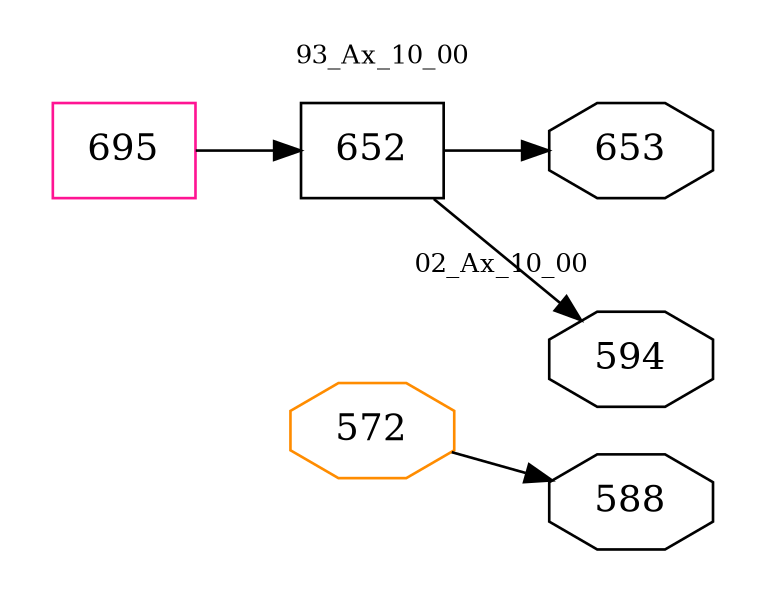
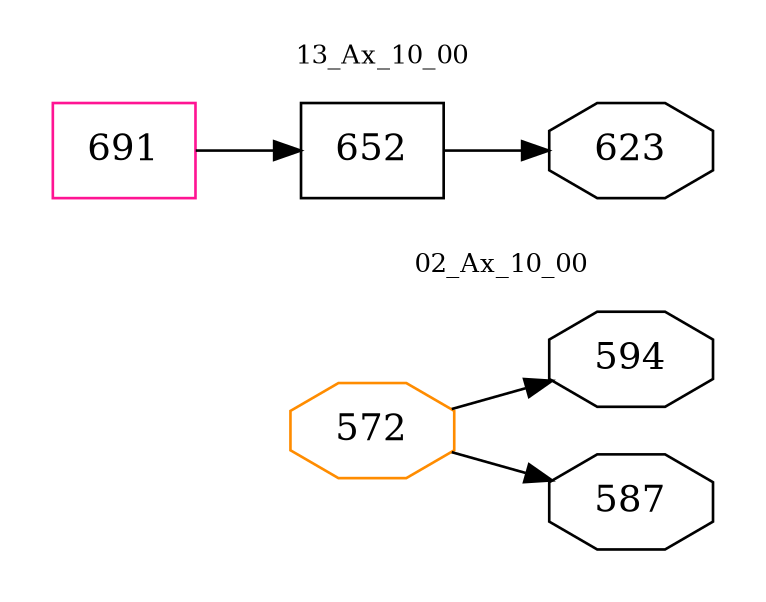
cluster "93_Ax_10_00": label "93_Ax_10_00" -> "13_Ax_10_00"
node "695": label "695" -> "691"
node "653": label "653" -> "623"
edge "652" -> "594": now "572" -> "594"
node "588": label "588" -> "587"
